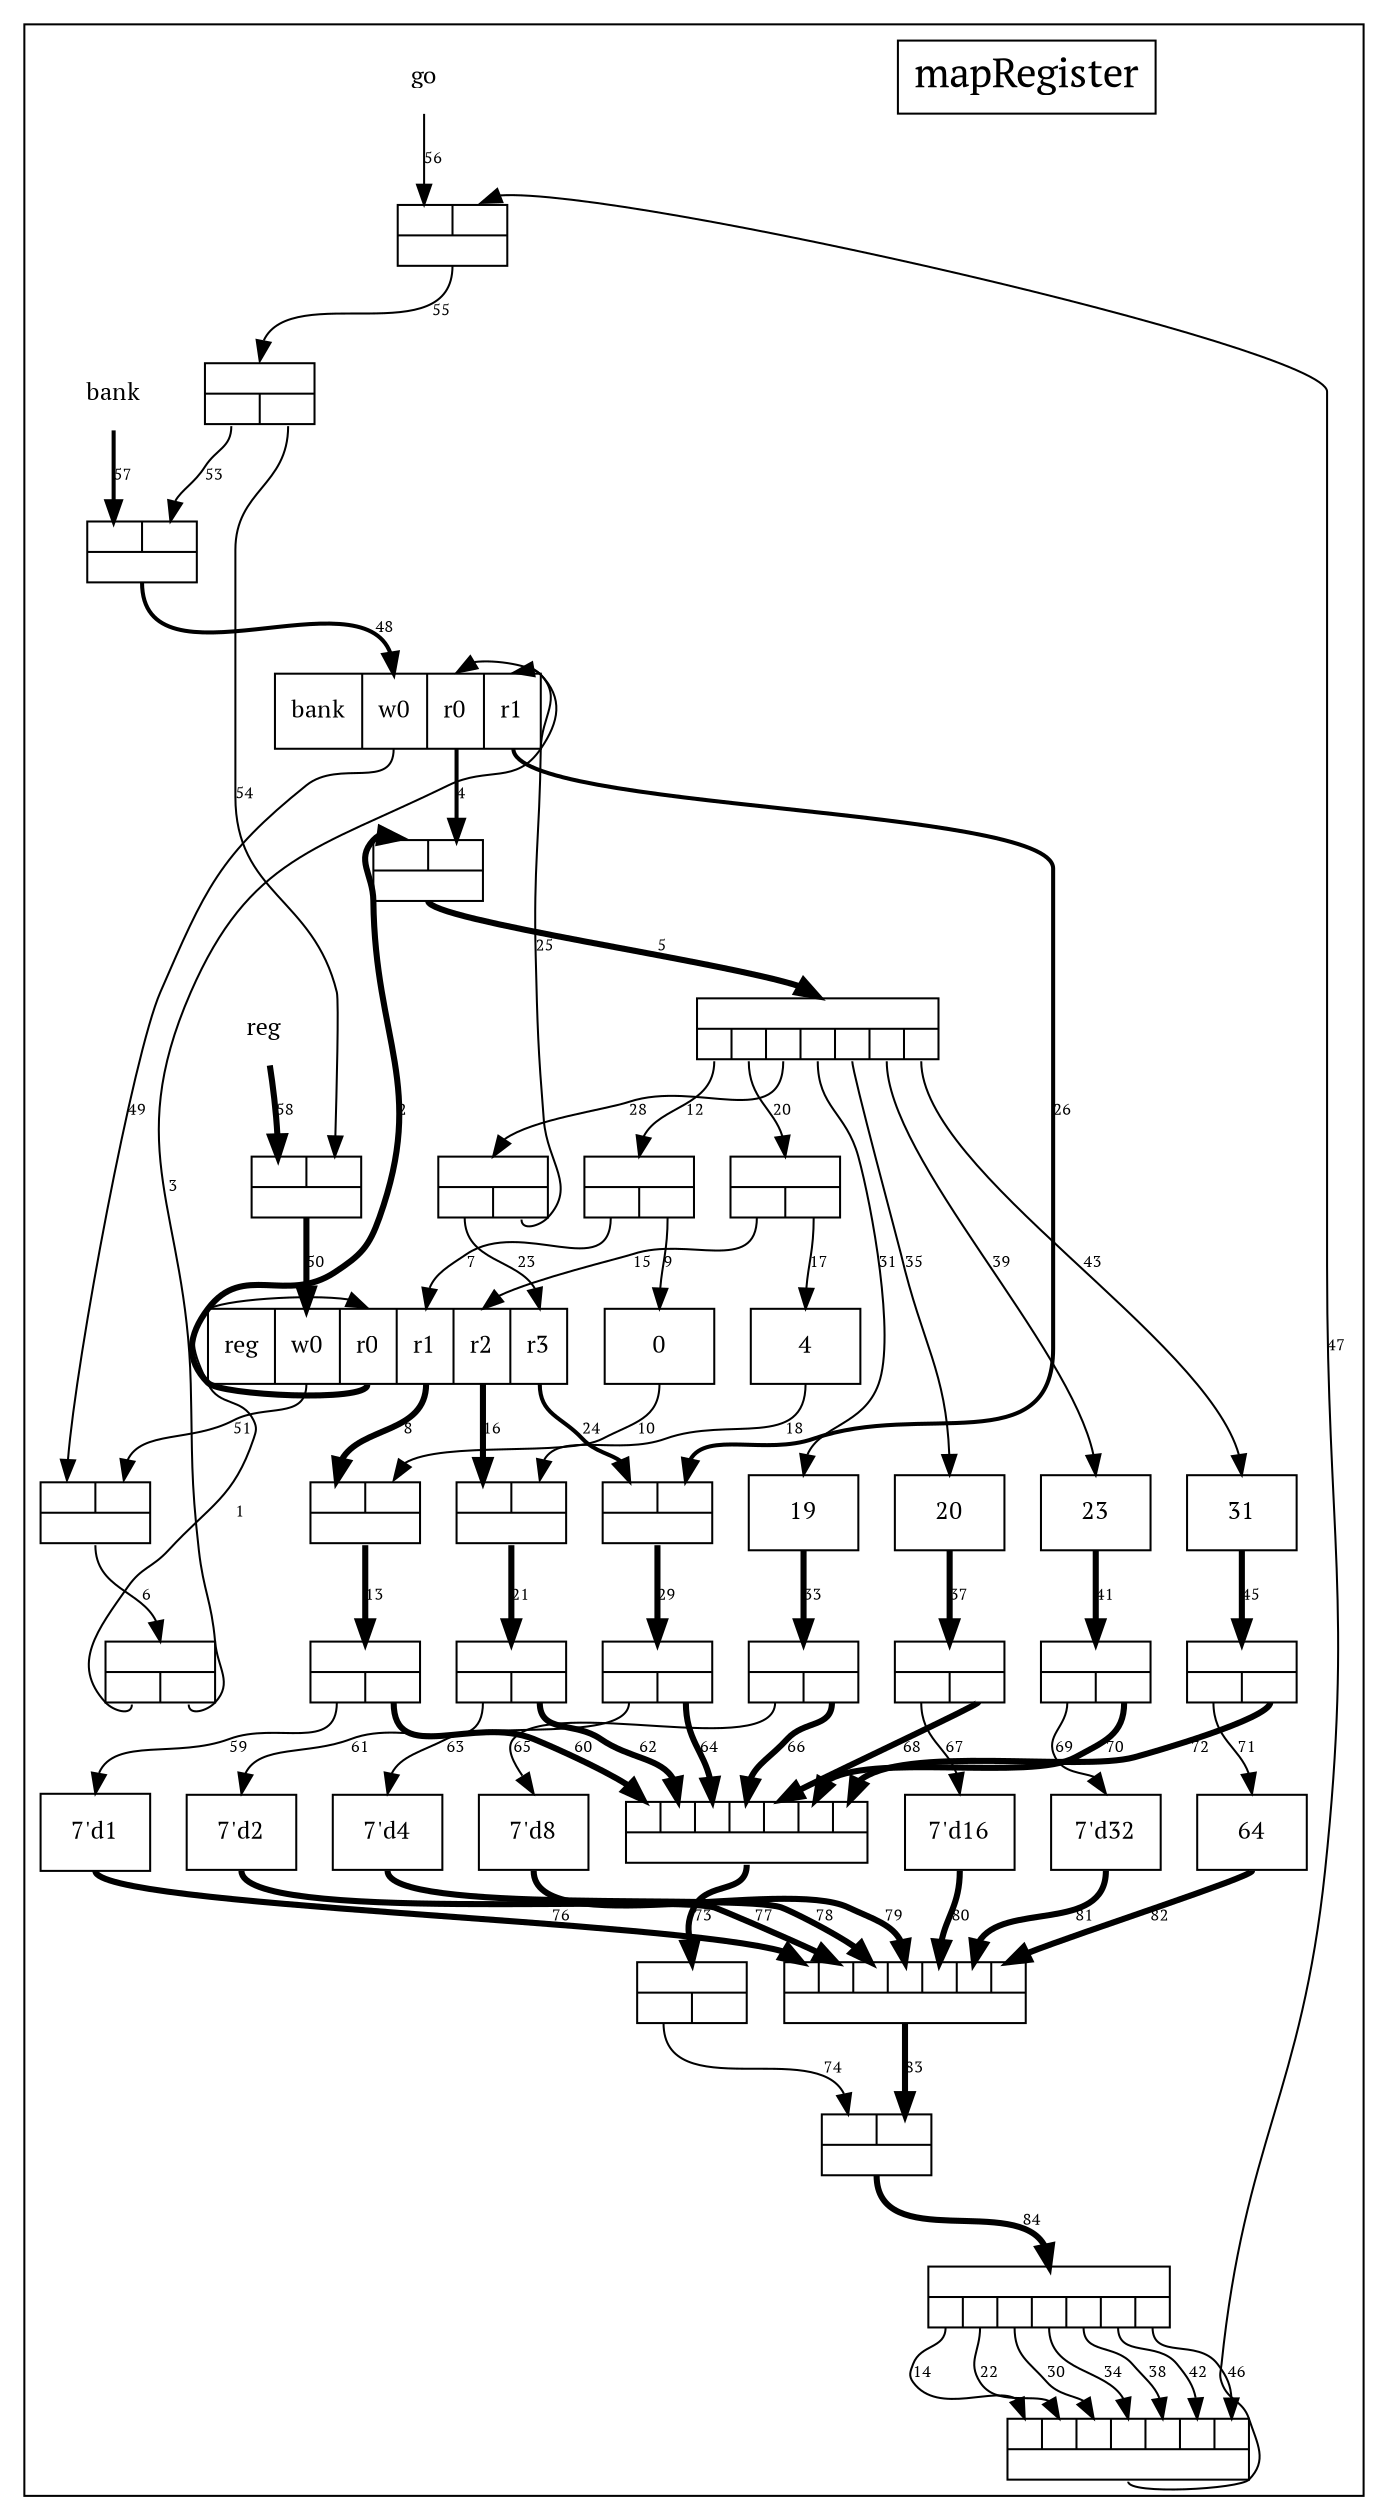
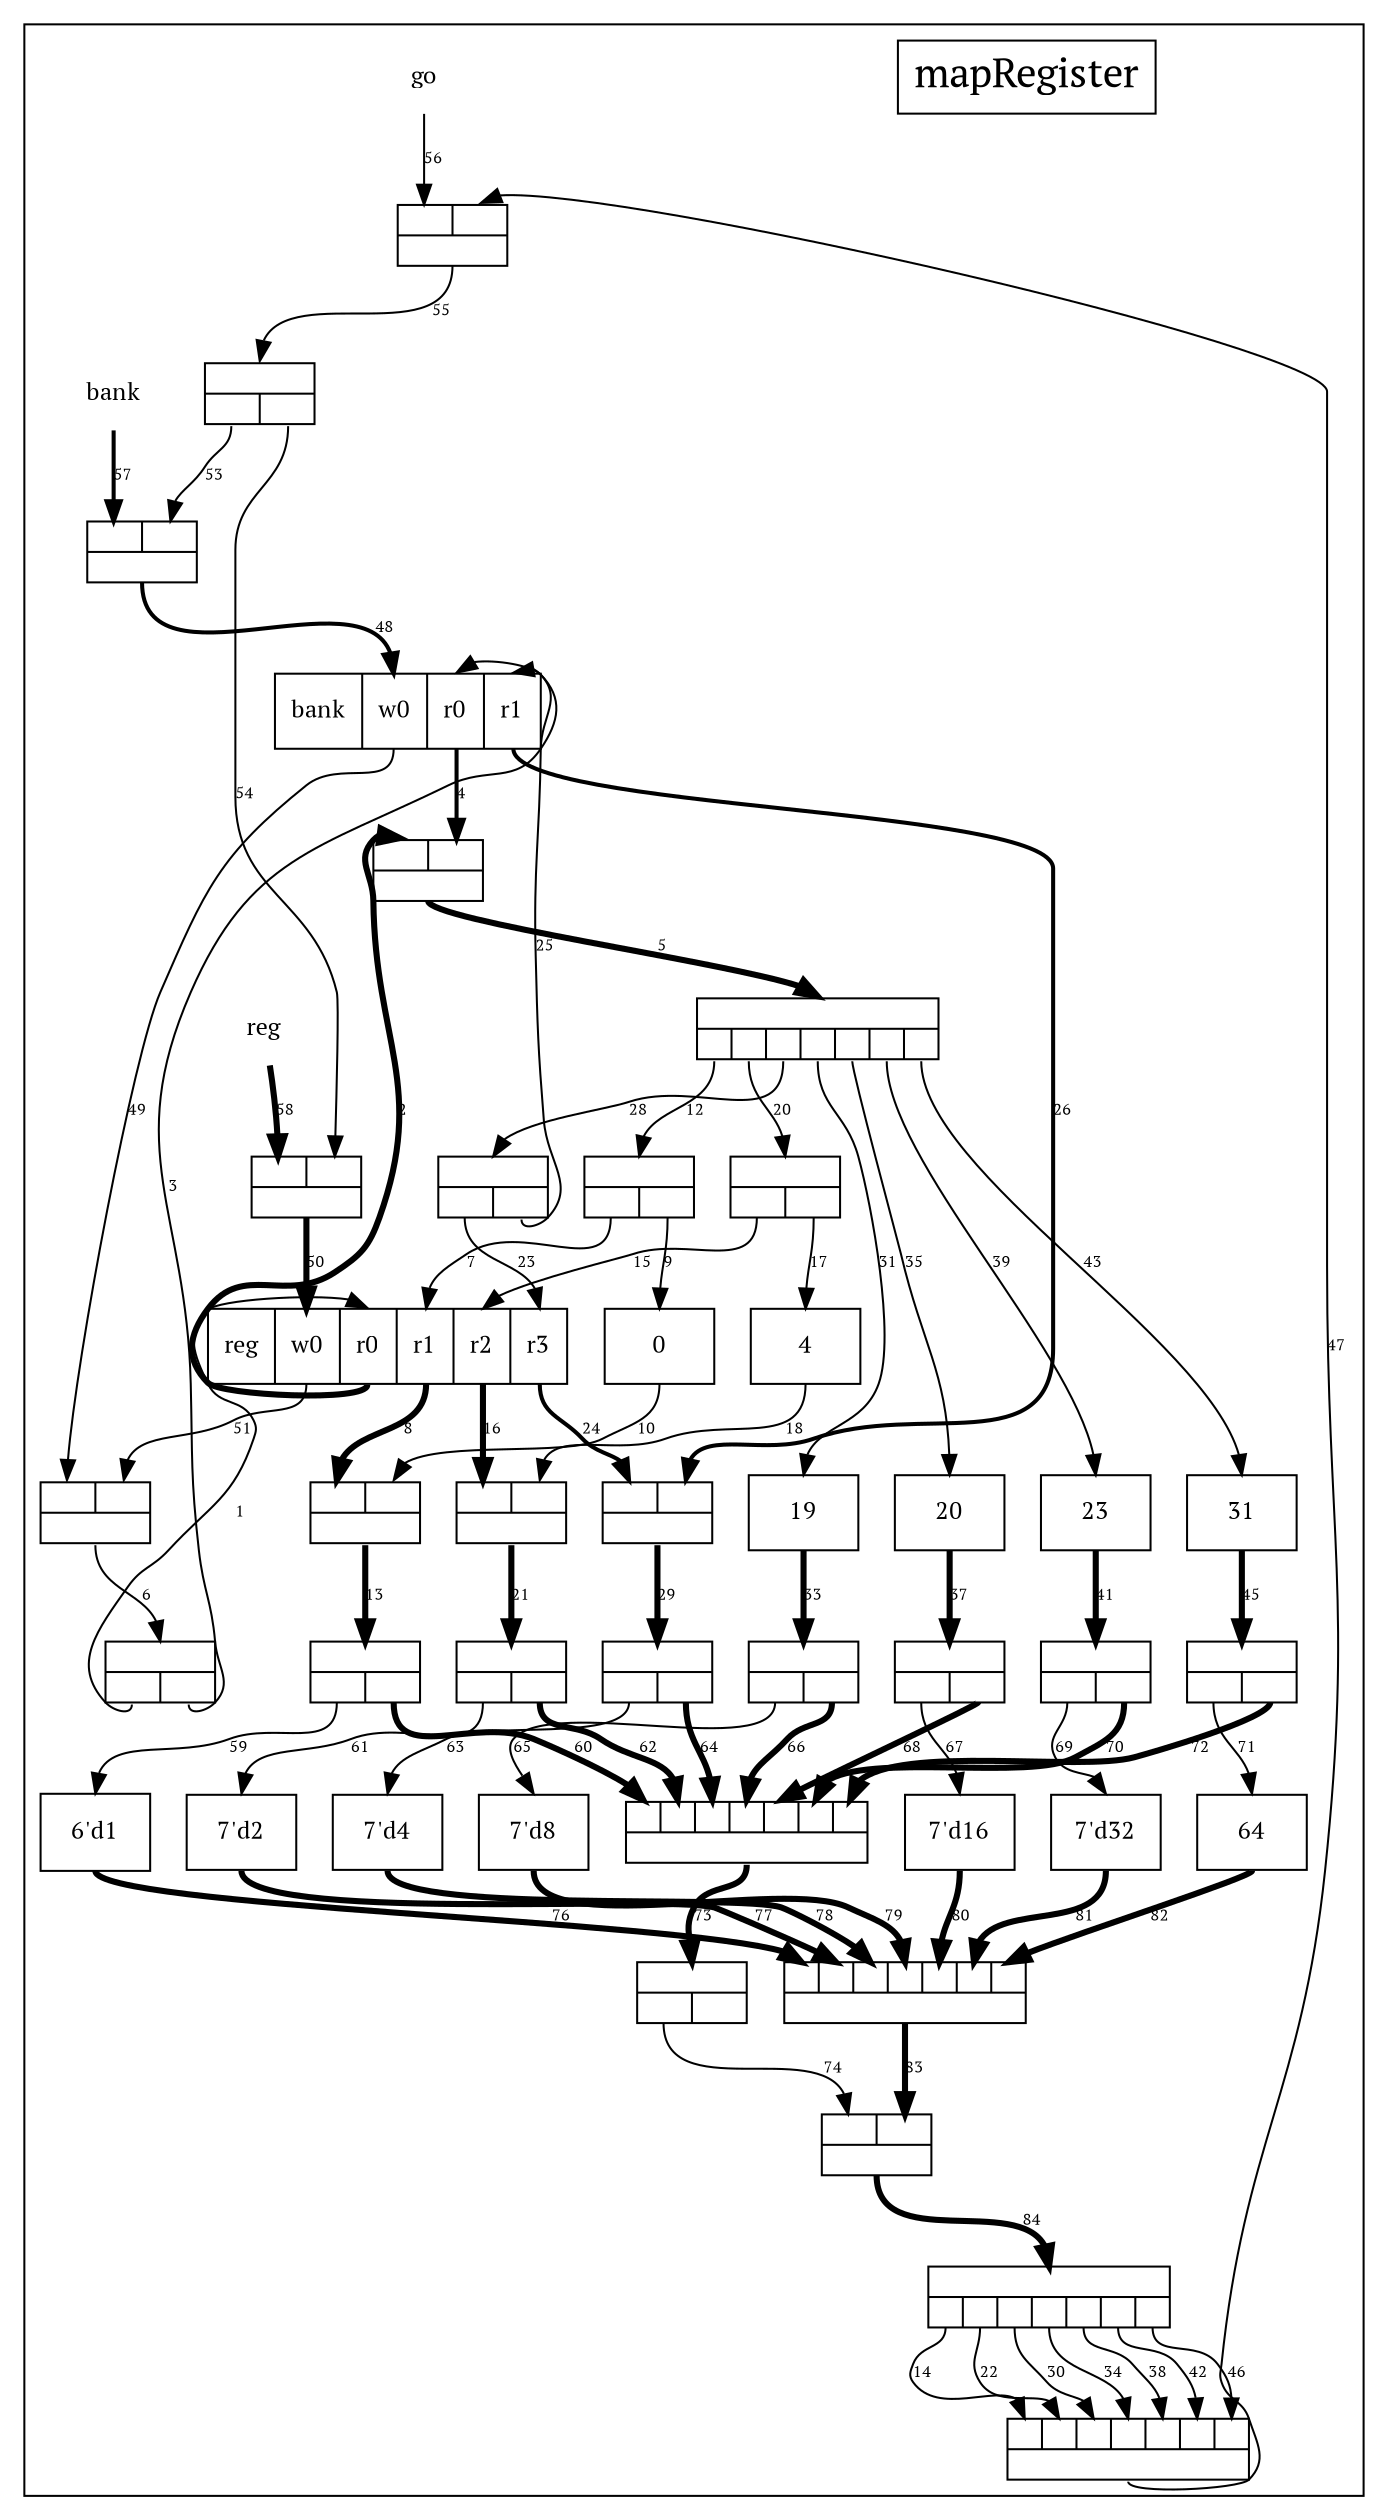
node "7'd1": label "7'd1" -> "6'd1"
